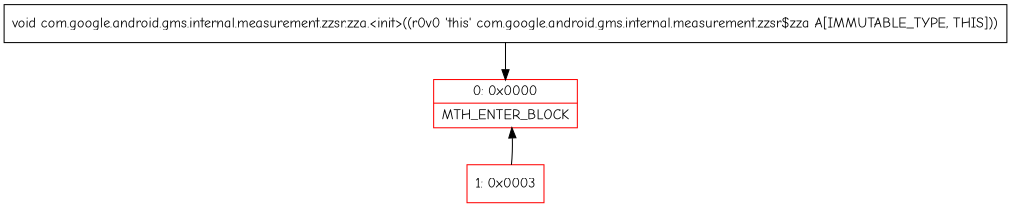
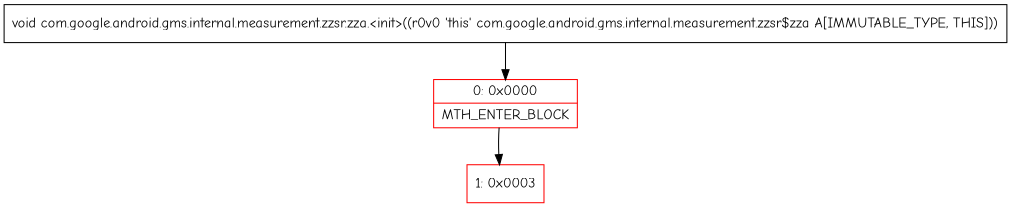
edge "1: 0x0003" -> "0: 0x0000": reversed
